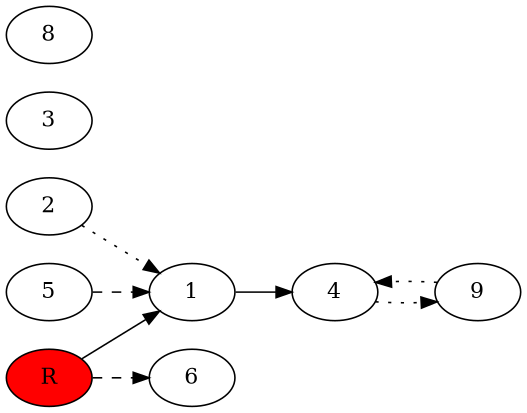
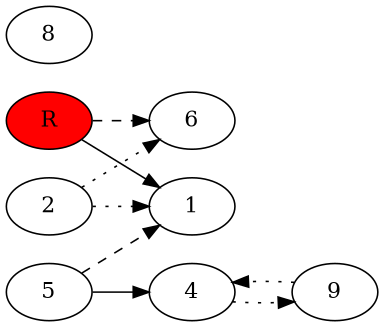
node "3": removed
edge "2" -> "6": added
edge "1" -> "4": now "5" -> "4"
